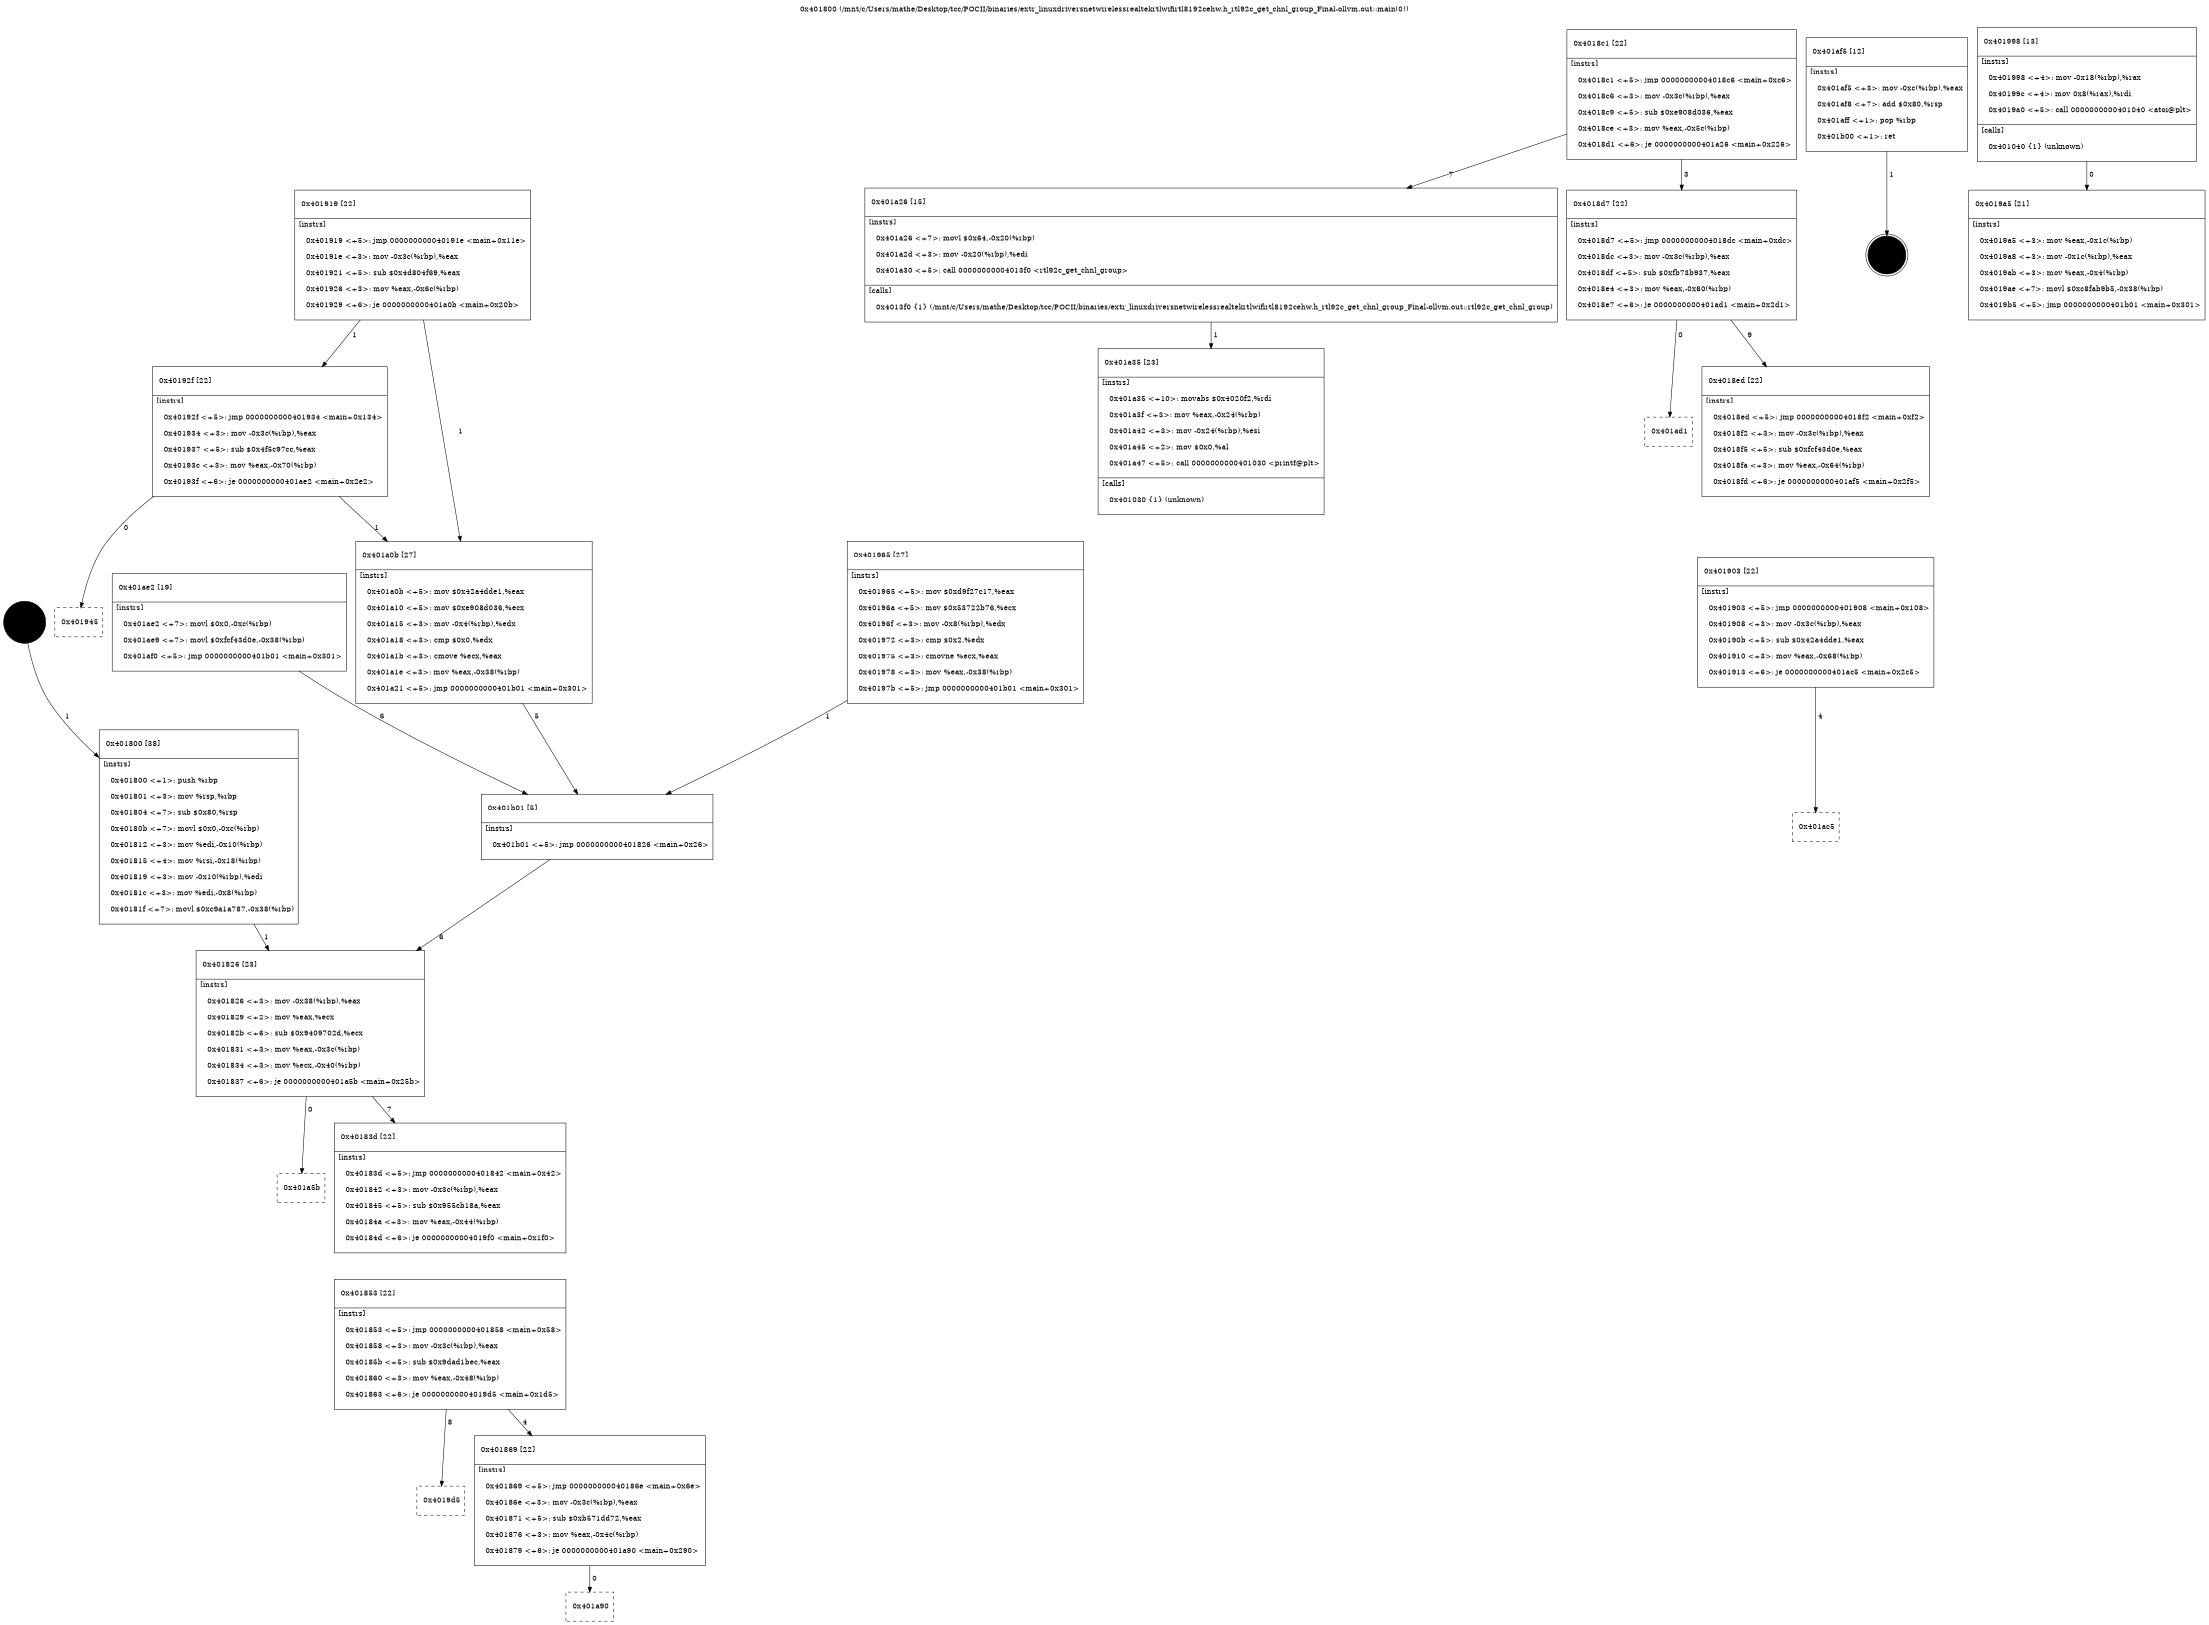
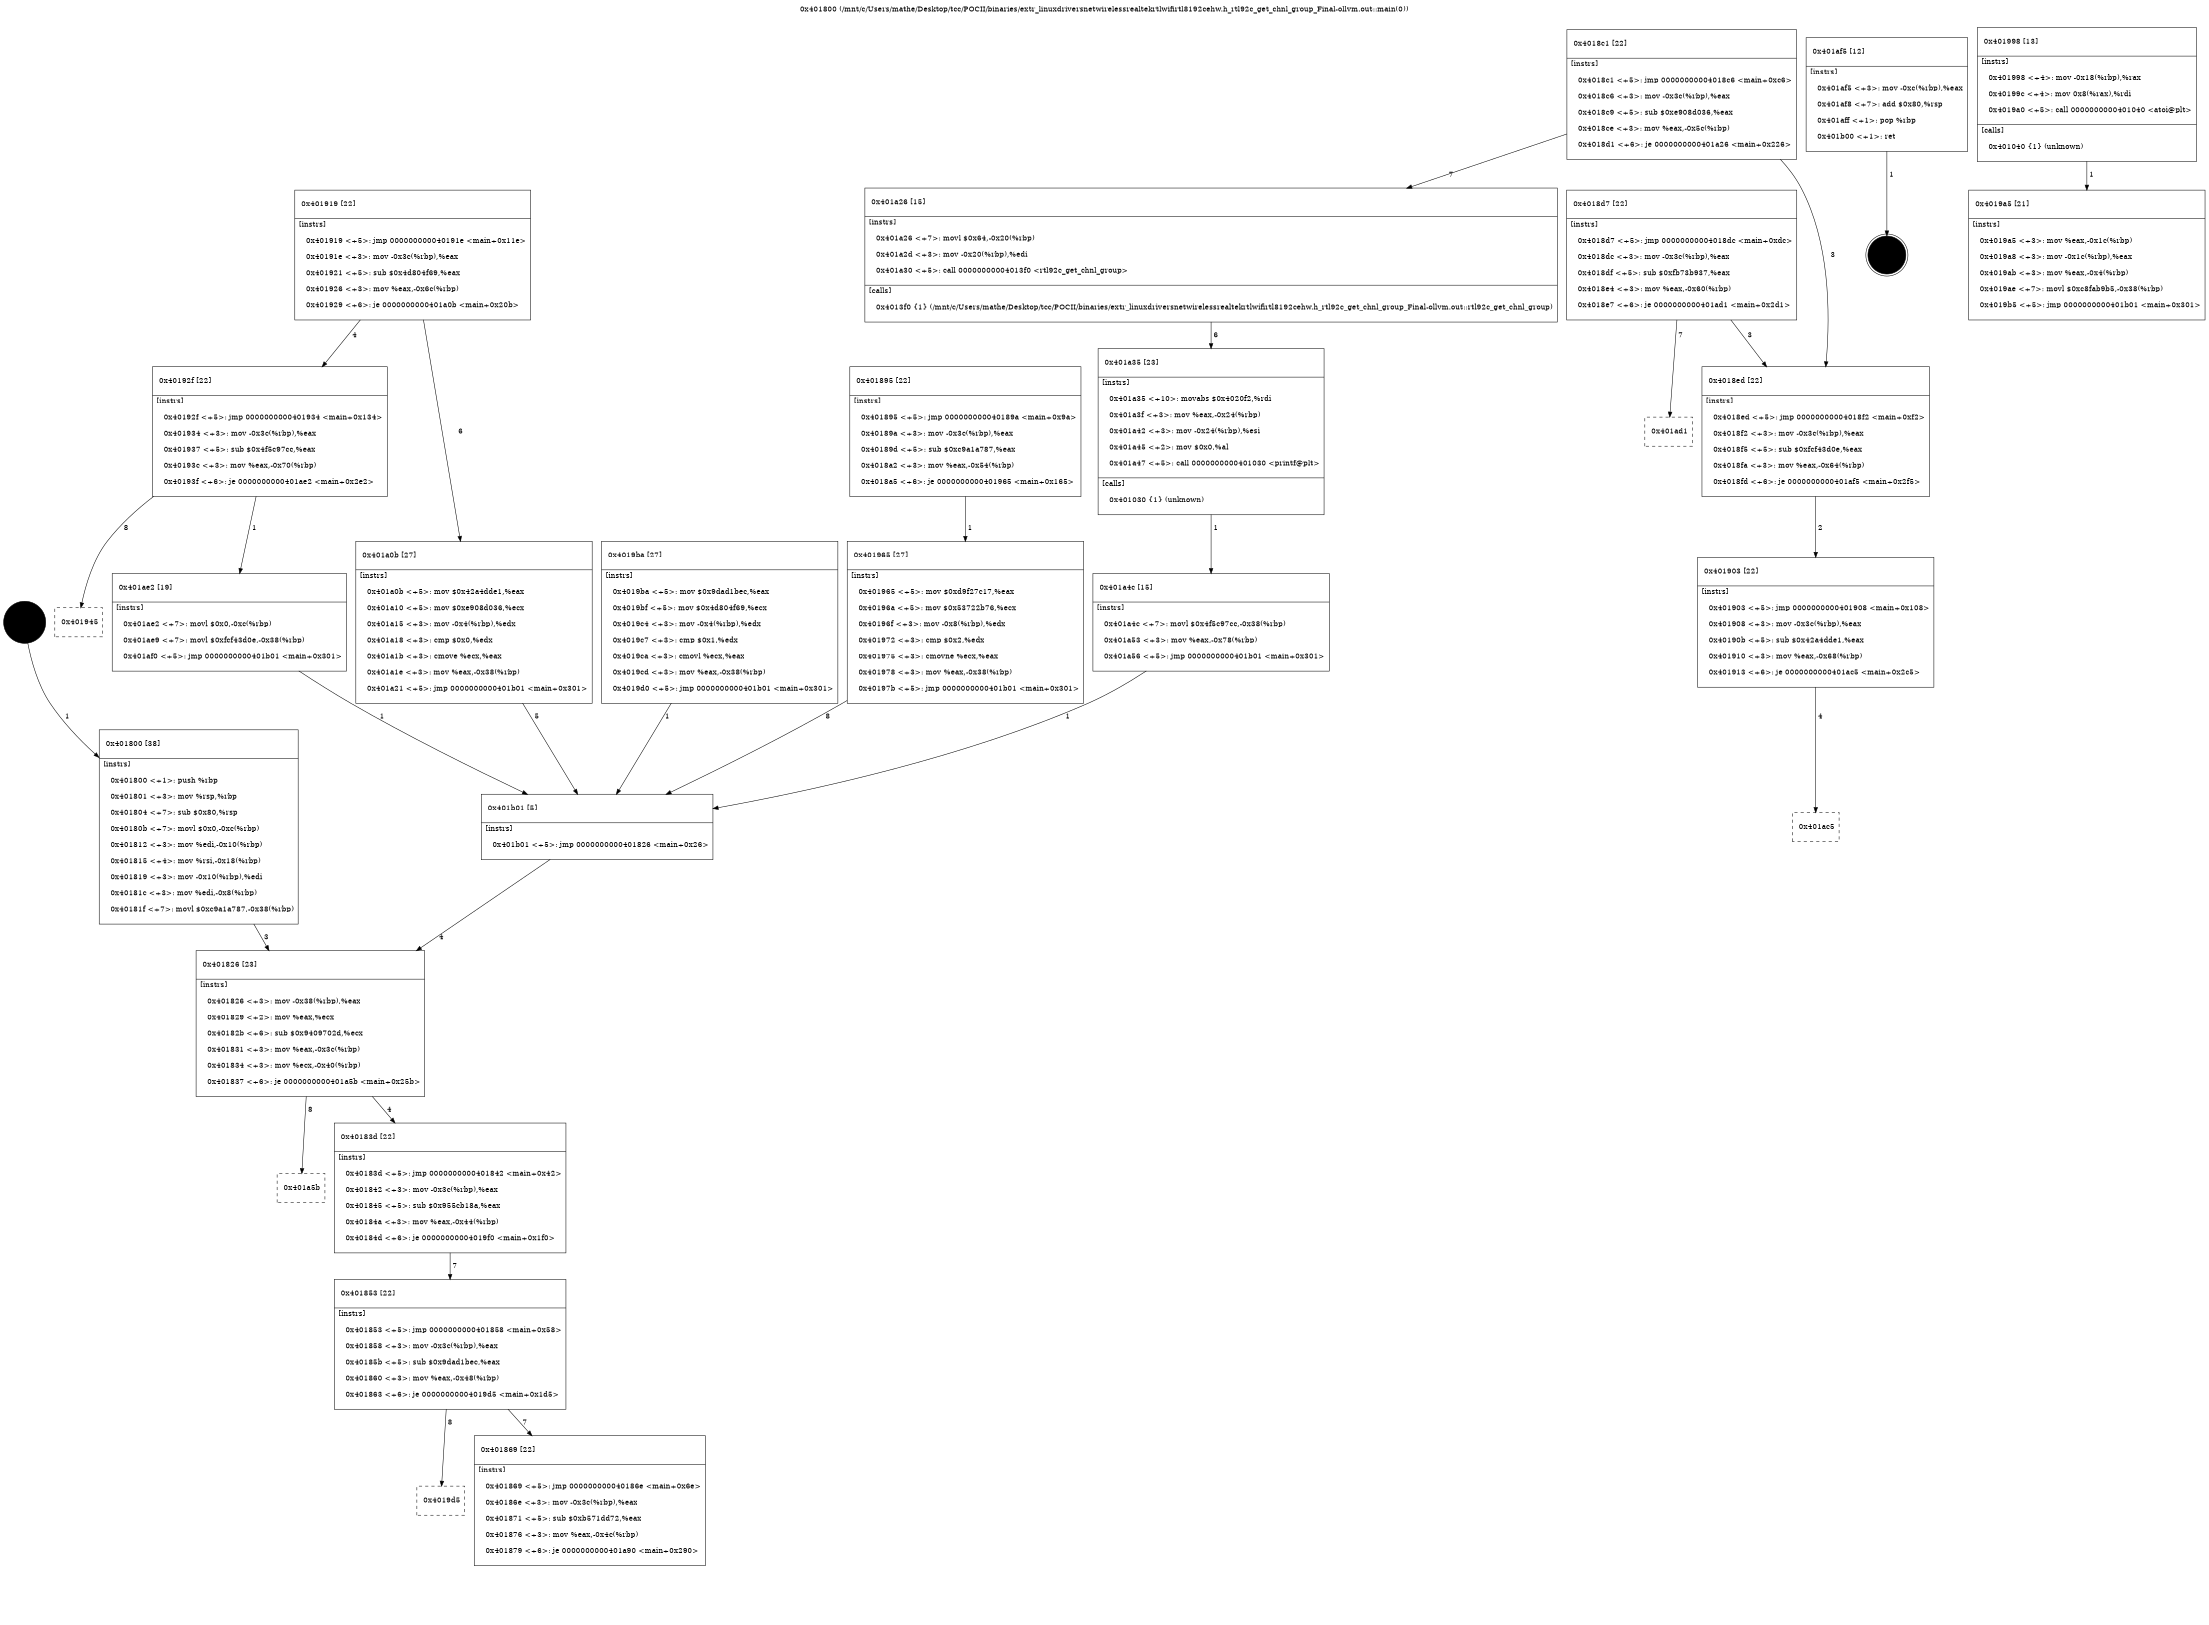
edge "0x4018c1 [22]" -> "0x4018d7 [22]": now "0x4018c1 [22]" -> "0x4018ed [22]"
edge "0x401998 [13]" -> "0x4019a5 [21]": label " 0" -> " 1"
edge "0x401919 [22]" -> "0x40192f [22]": label " 1" -> " 4"
edge "0x401a26 [15]" -> "0x401a35 [23]": label " 1" -> " 6"
edge "0x4018d7 [22]" -> "0x401ad1": label " 0" -> " 7"
edge "0x4018d7 [22]" -> "0x4018ed [22]": label " 9" -> " 3"
edge "0x401919 [22]" -> "0x401a0b [27]": label " 1" -> " 6"
node "0x401895 [22]": added
edge "0x40192f [22]" -> "0x401a0b [27]": now "0x40192f [22]" -> "0x401ae2 [19]"
edge "0x4018ed [22]" -> "0x401903 [22]": added, label "2"
edge "0x40192f [22]" -> "0x401945": label " 0" -> " 8"
node "0x4019ba [27]": added
node "0x401a4c [15]": added
edge "0x401ae2 [19]" -> "0x401b01 [5]": label " 6" -> " 1"
edge "0x401965 [27]" -> "0x401b01 [5]": label " 1" -> " 8"
edge "0x401800 [38]" -> "0x401826 [23]": label " 1" -> " 3"
edge "0x401b01 [5]" -> "0x401826 [23]": label " 6" -> " 4"
edge "0x401826 [23]" -> "0x401a5b": label " 0" -> " 8"
edge "0x401826 [23]" -> "0x40183d [22]": label " 7" -> " 4"
edge "0x40183d [22]" -> "0x401853 [22]": added, label "7"
edge "0x401853 [22]" -> "0x401869 [22]": label " 4" -> " 7"
node "0x401a90": removed
